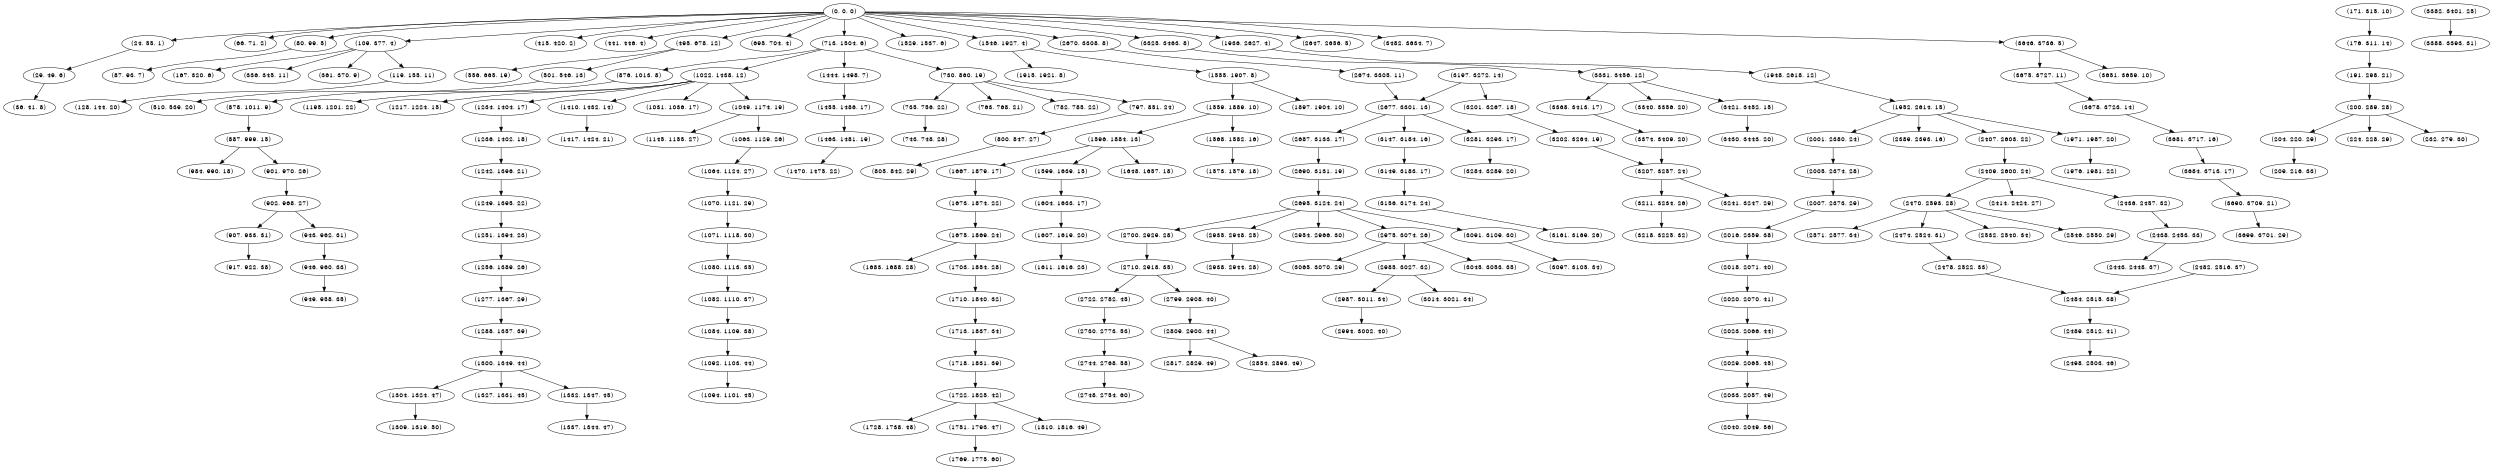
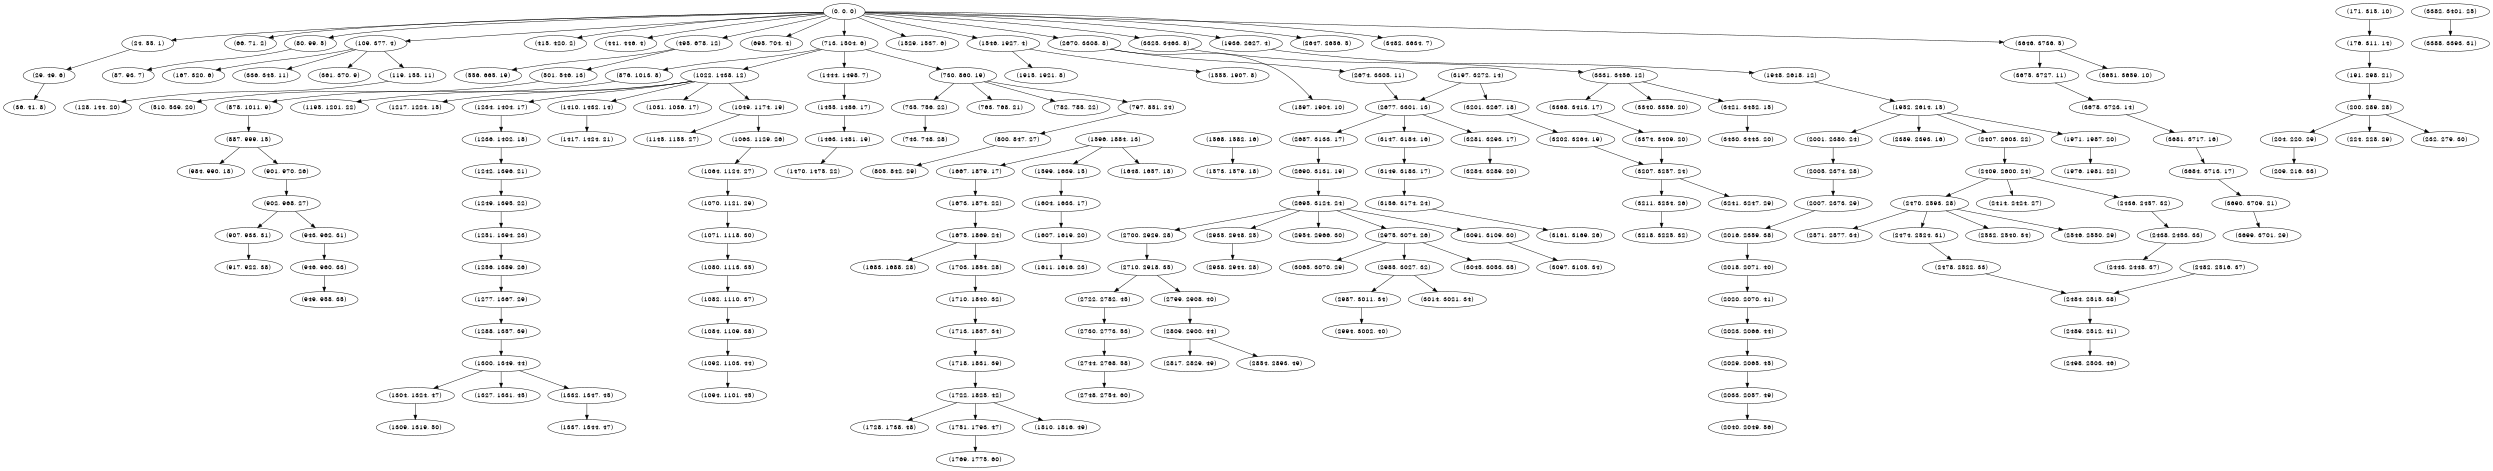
edge "(1555, 1907, 8)" -> "(1897, 1904, 10)": now "(2670, 3308, 8)" -> "(1897, 1904, 10)"
node "(1559, 1889, 10)": removed
